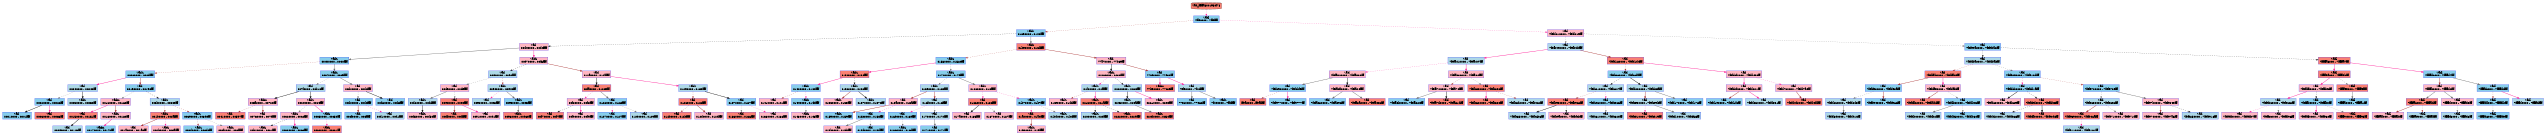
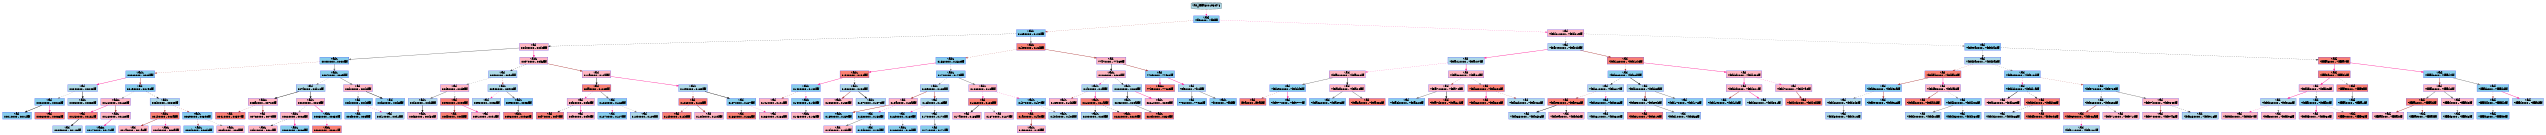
node "vad_fffffa8001e50f78": fillcolor salmon -> lightblue
